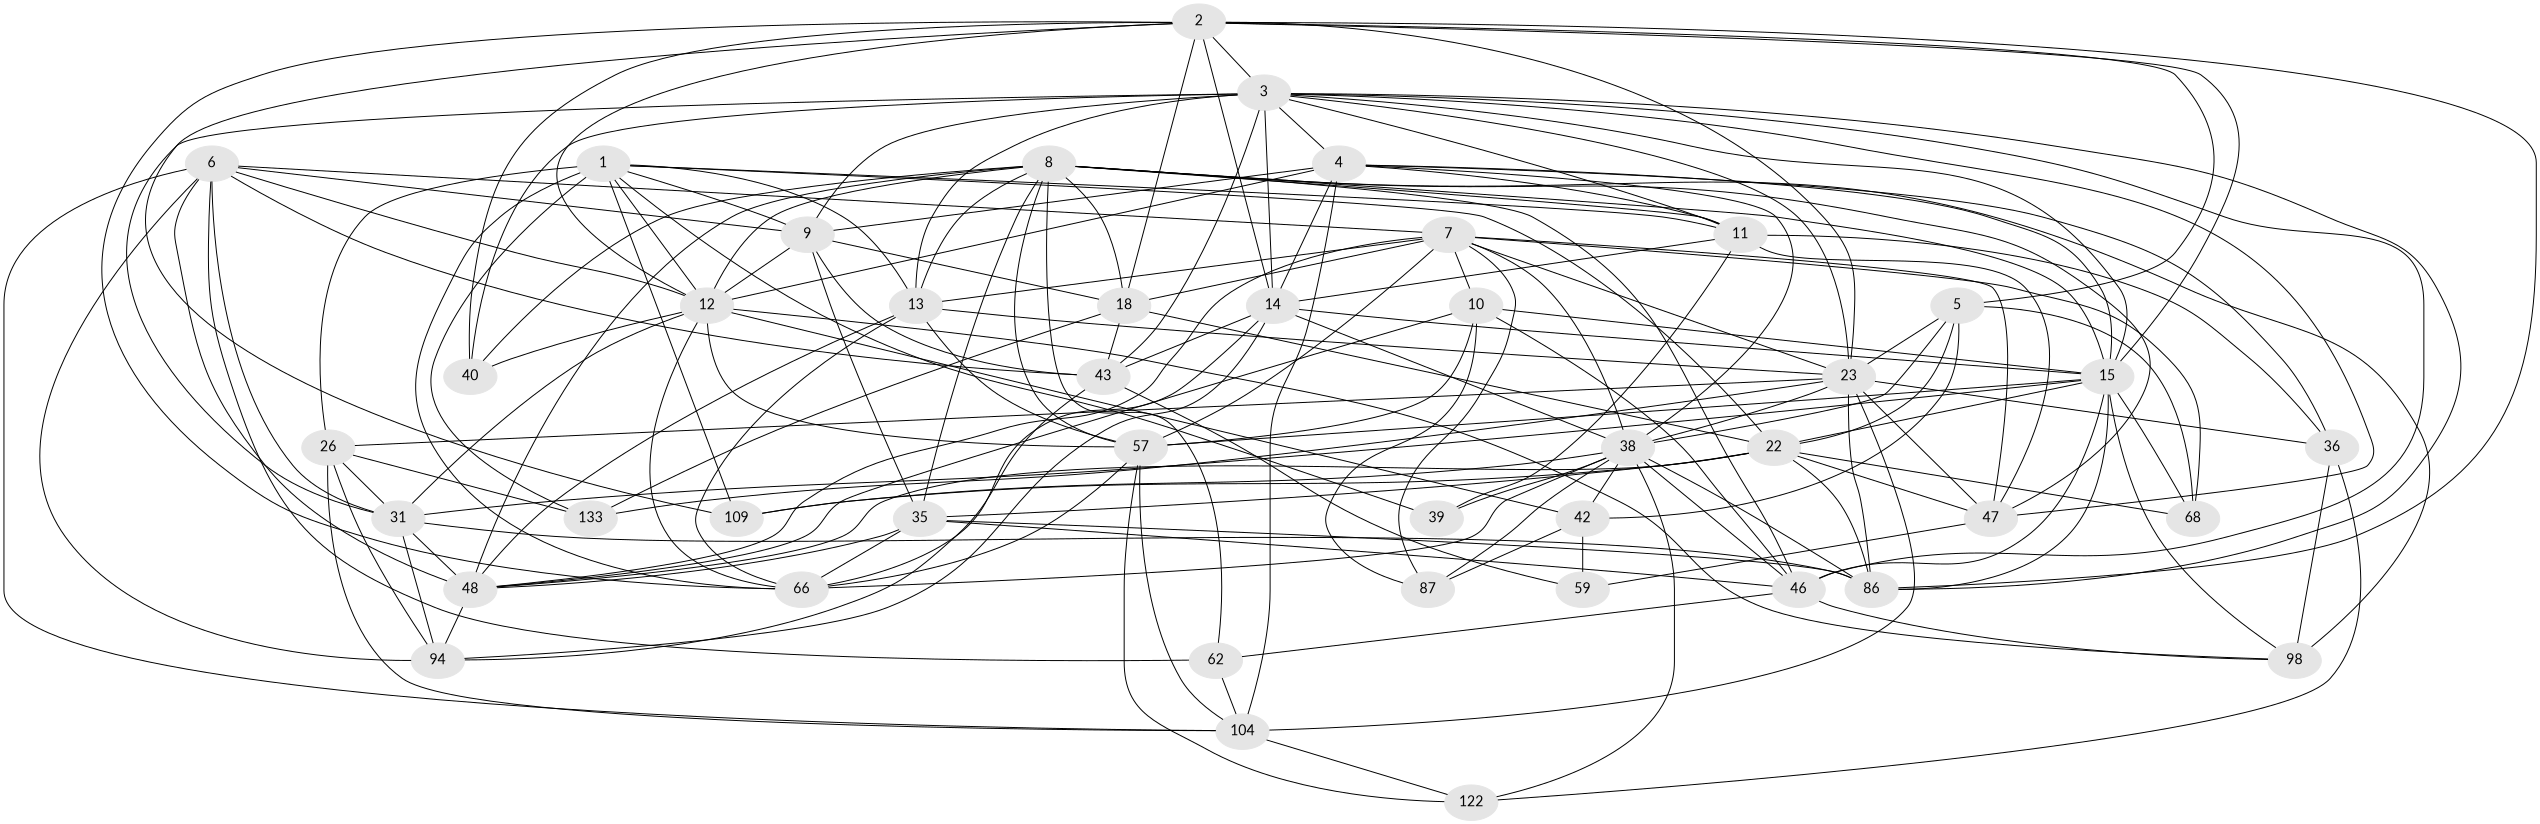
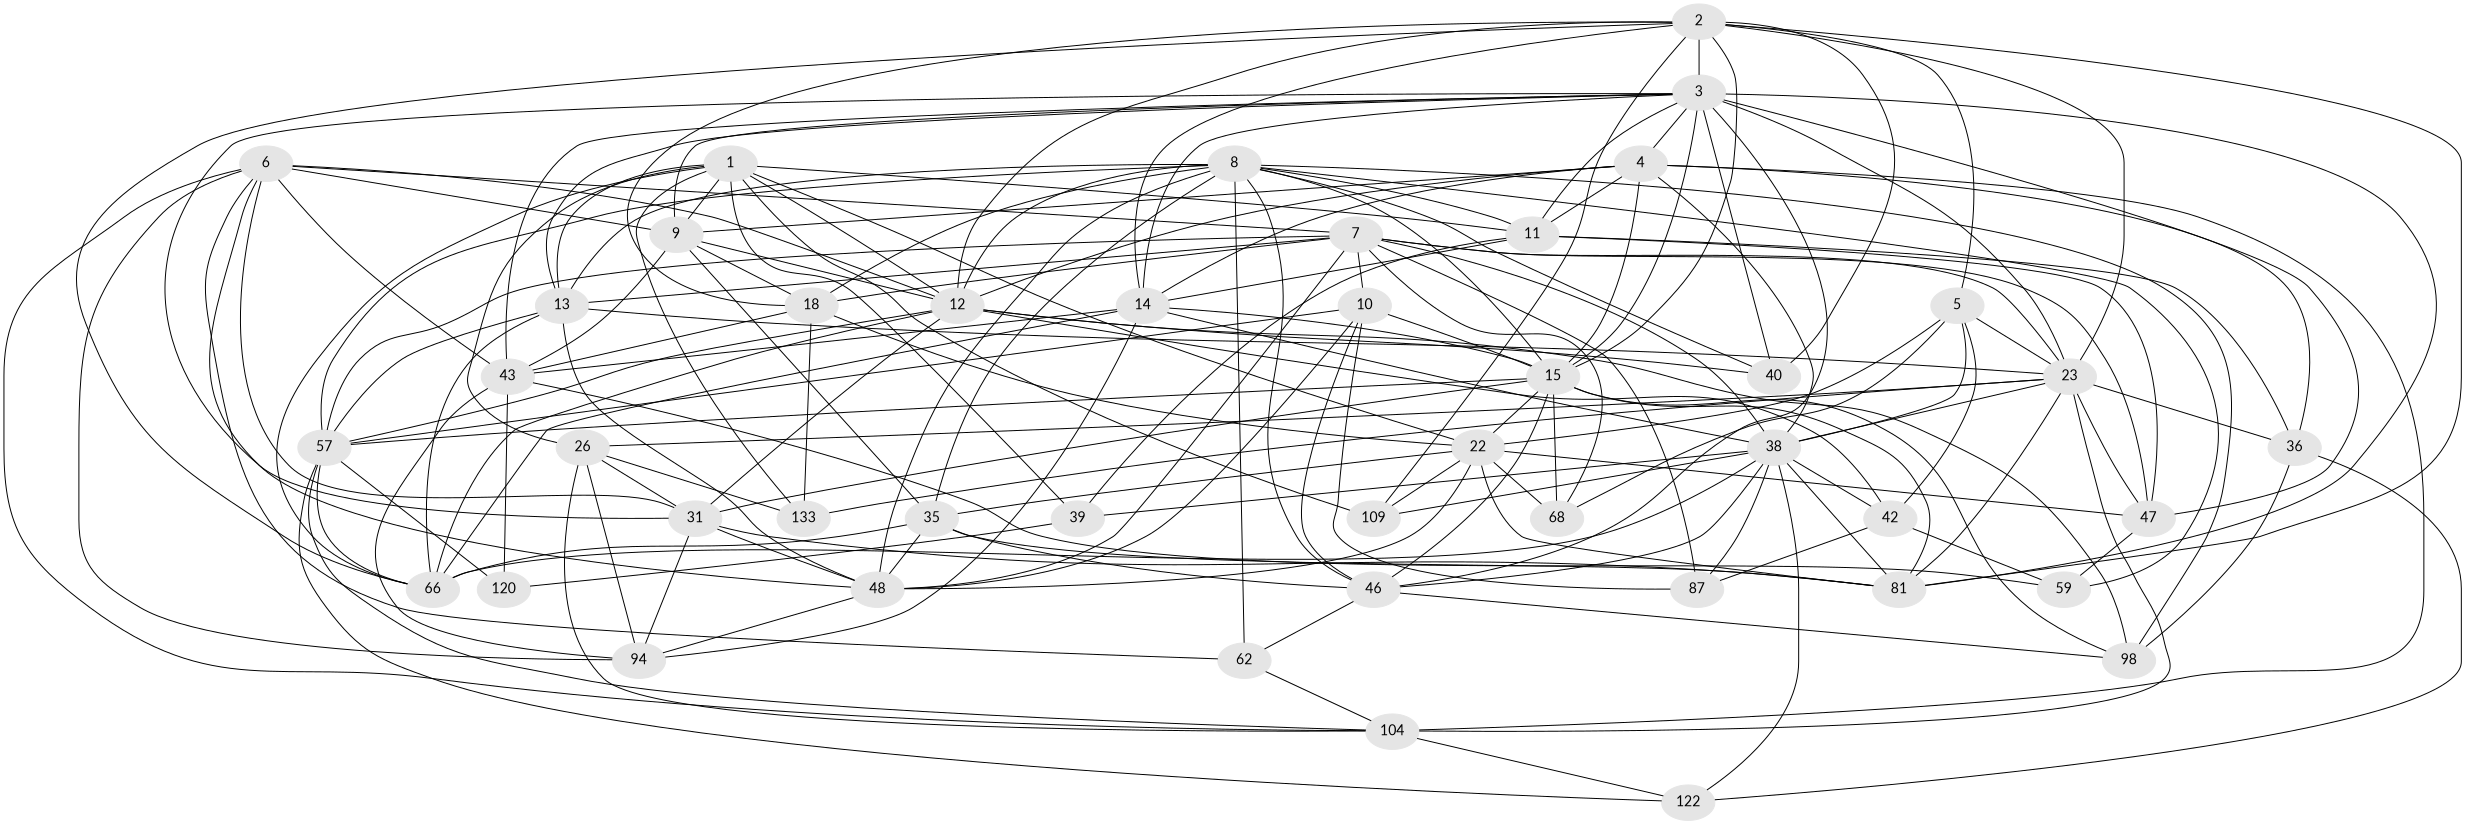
edge "8" -- "47": now "8" -- "59"
node "120": added
node "86": label "86" -> "81"
